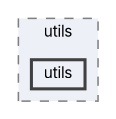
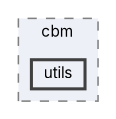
cluster "utils": label "utils" -> "cbm"
